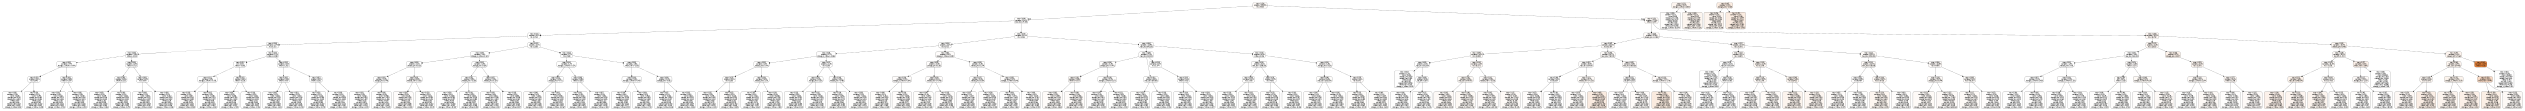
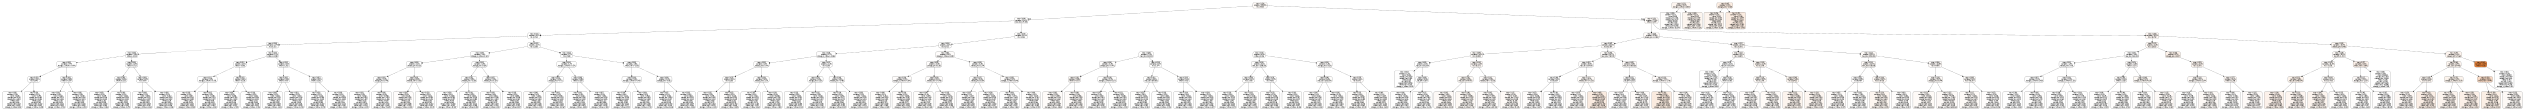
node "mse = 0.044 samples = 13.9% max_sto ≤ 642.330": removed
node "mse = 0.012 roll = 0.6% inflow ≤ -0.863": label "mse = 0.012 roll = 0.6% inflow ≤ -0.863" -> "mse = 0.012 samples = 0.6% inflow ≤ -0.863"
edge "mse = 0.038 samples = 7.4% max_sto ≤ 124.221" -> "mse = 0.016 samples = 4.0% max_sto ≤ 589.368": now "mse = 0.018 samples = 5.0% rts ≤ 5.374" -> "mse = 0.016 samples = 4.0% max_sto ≤ 589.368"
node "mse = 0.059 diff = 0.3% inflow ≤ 2.183": label "mse = 0.059 diff = 0.3% inflow ≤ 2.183" -> "mse = 0.059 samples = 0.3% inflow ≤ 2.183"
